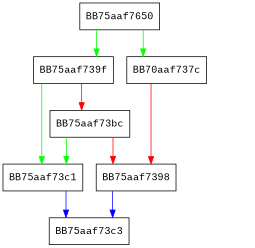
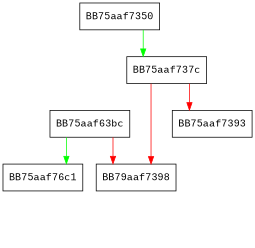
node "BB75aaf7650": label "BB75aaf7650" -> "BB75aaf7350"
node "BB75aaf739f": removed
node "BB70aaf737c": label "BB70aaf737c" -> "BB75aaf737c"
node "BB75aaf73bc": label "BB75aaf73bc" -> "BB75aaf63bc"
node "BB75aaf7393": added
node "BB75aaf73c1": label "BB75aaf73c1" -> "BB75aaf76c1"
node "BB75aaf7398": label "BB75aaf7398" -> "BB79aaf7398"
node "BB75aaf73c3": removed
